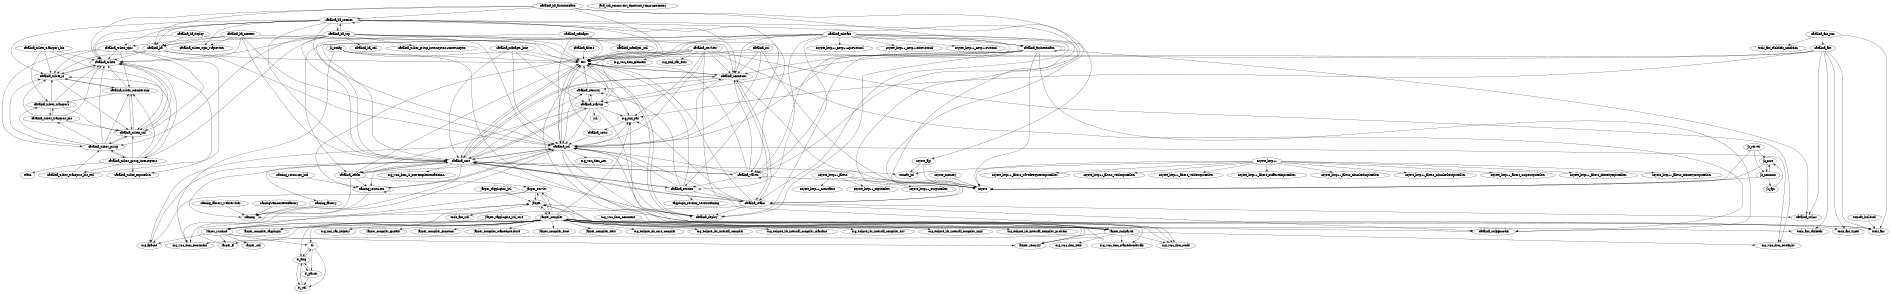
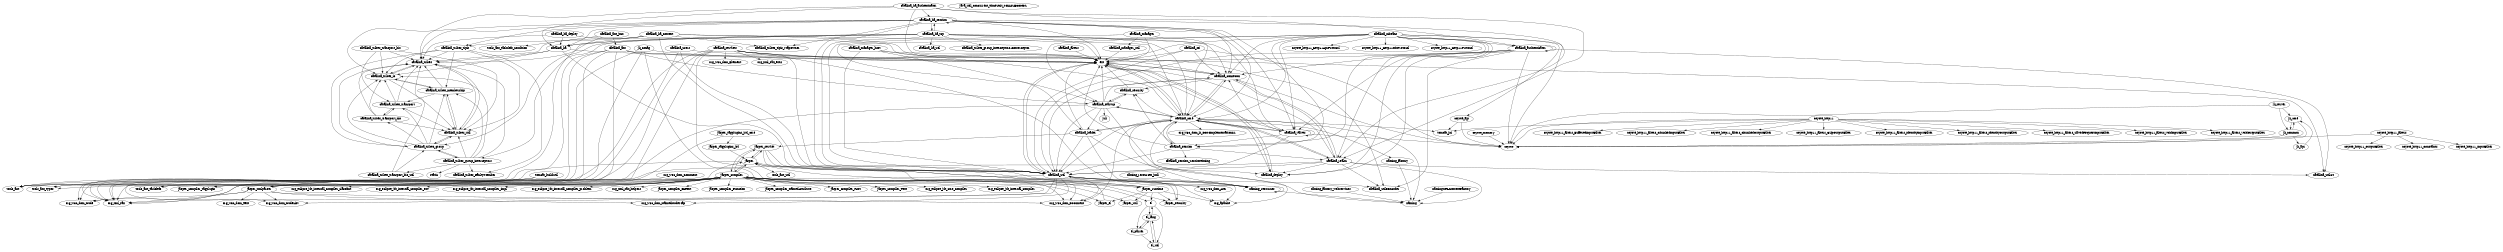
edge "catalina_security" -> "catalina_util": removed
edge "org_xml_sax" -> "catalina_users": reversed
edge "jasper_tagplugins_jstl_core" -> "jasper_tagplugins_jstl": added
edge "catalina_util" -> "catalina_core": removed
node "catalina_tribes_InputFilter": label "catalina_tribes_InputFilter" -> "catalina_tribes_FaultyMember"
edge "tomcat_buildutil" -> "tools_ant_types": added
edge "catalina_deploy" -> "catalina_util": removed
edge "catalina_servlets" -> "jasper_xmlparser": now "catalina_servlets" -> "org_w3c_dom_Document"
node "tagplugin_session_SessionTiming": label "tagplugin_session_SessionTiming" -> "catalina_session_SessionTiming"
edge "jasper_compiler" -> "el_lang": now "jasper_compiler" -> "jasper_util"
